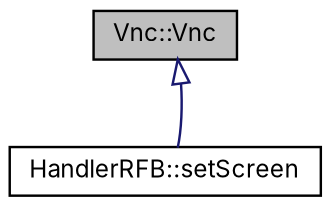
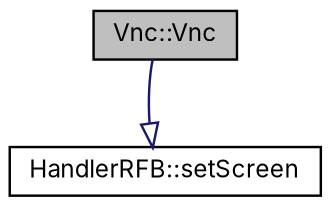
edge "HandlerRFB::setScreen" -> "Vnc::Vnc": reversed
